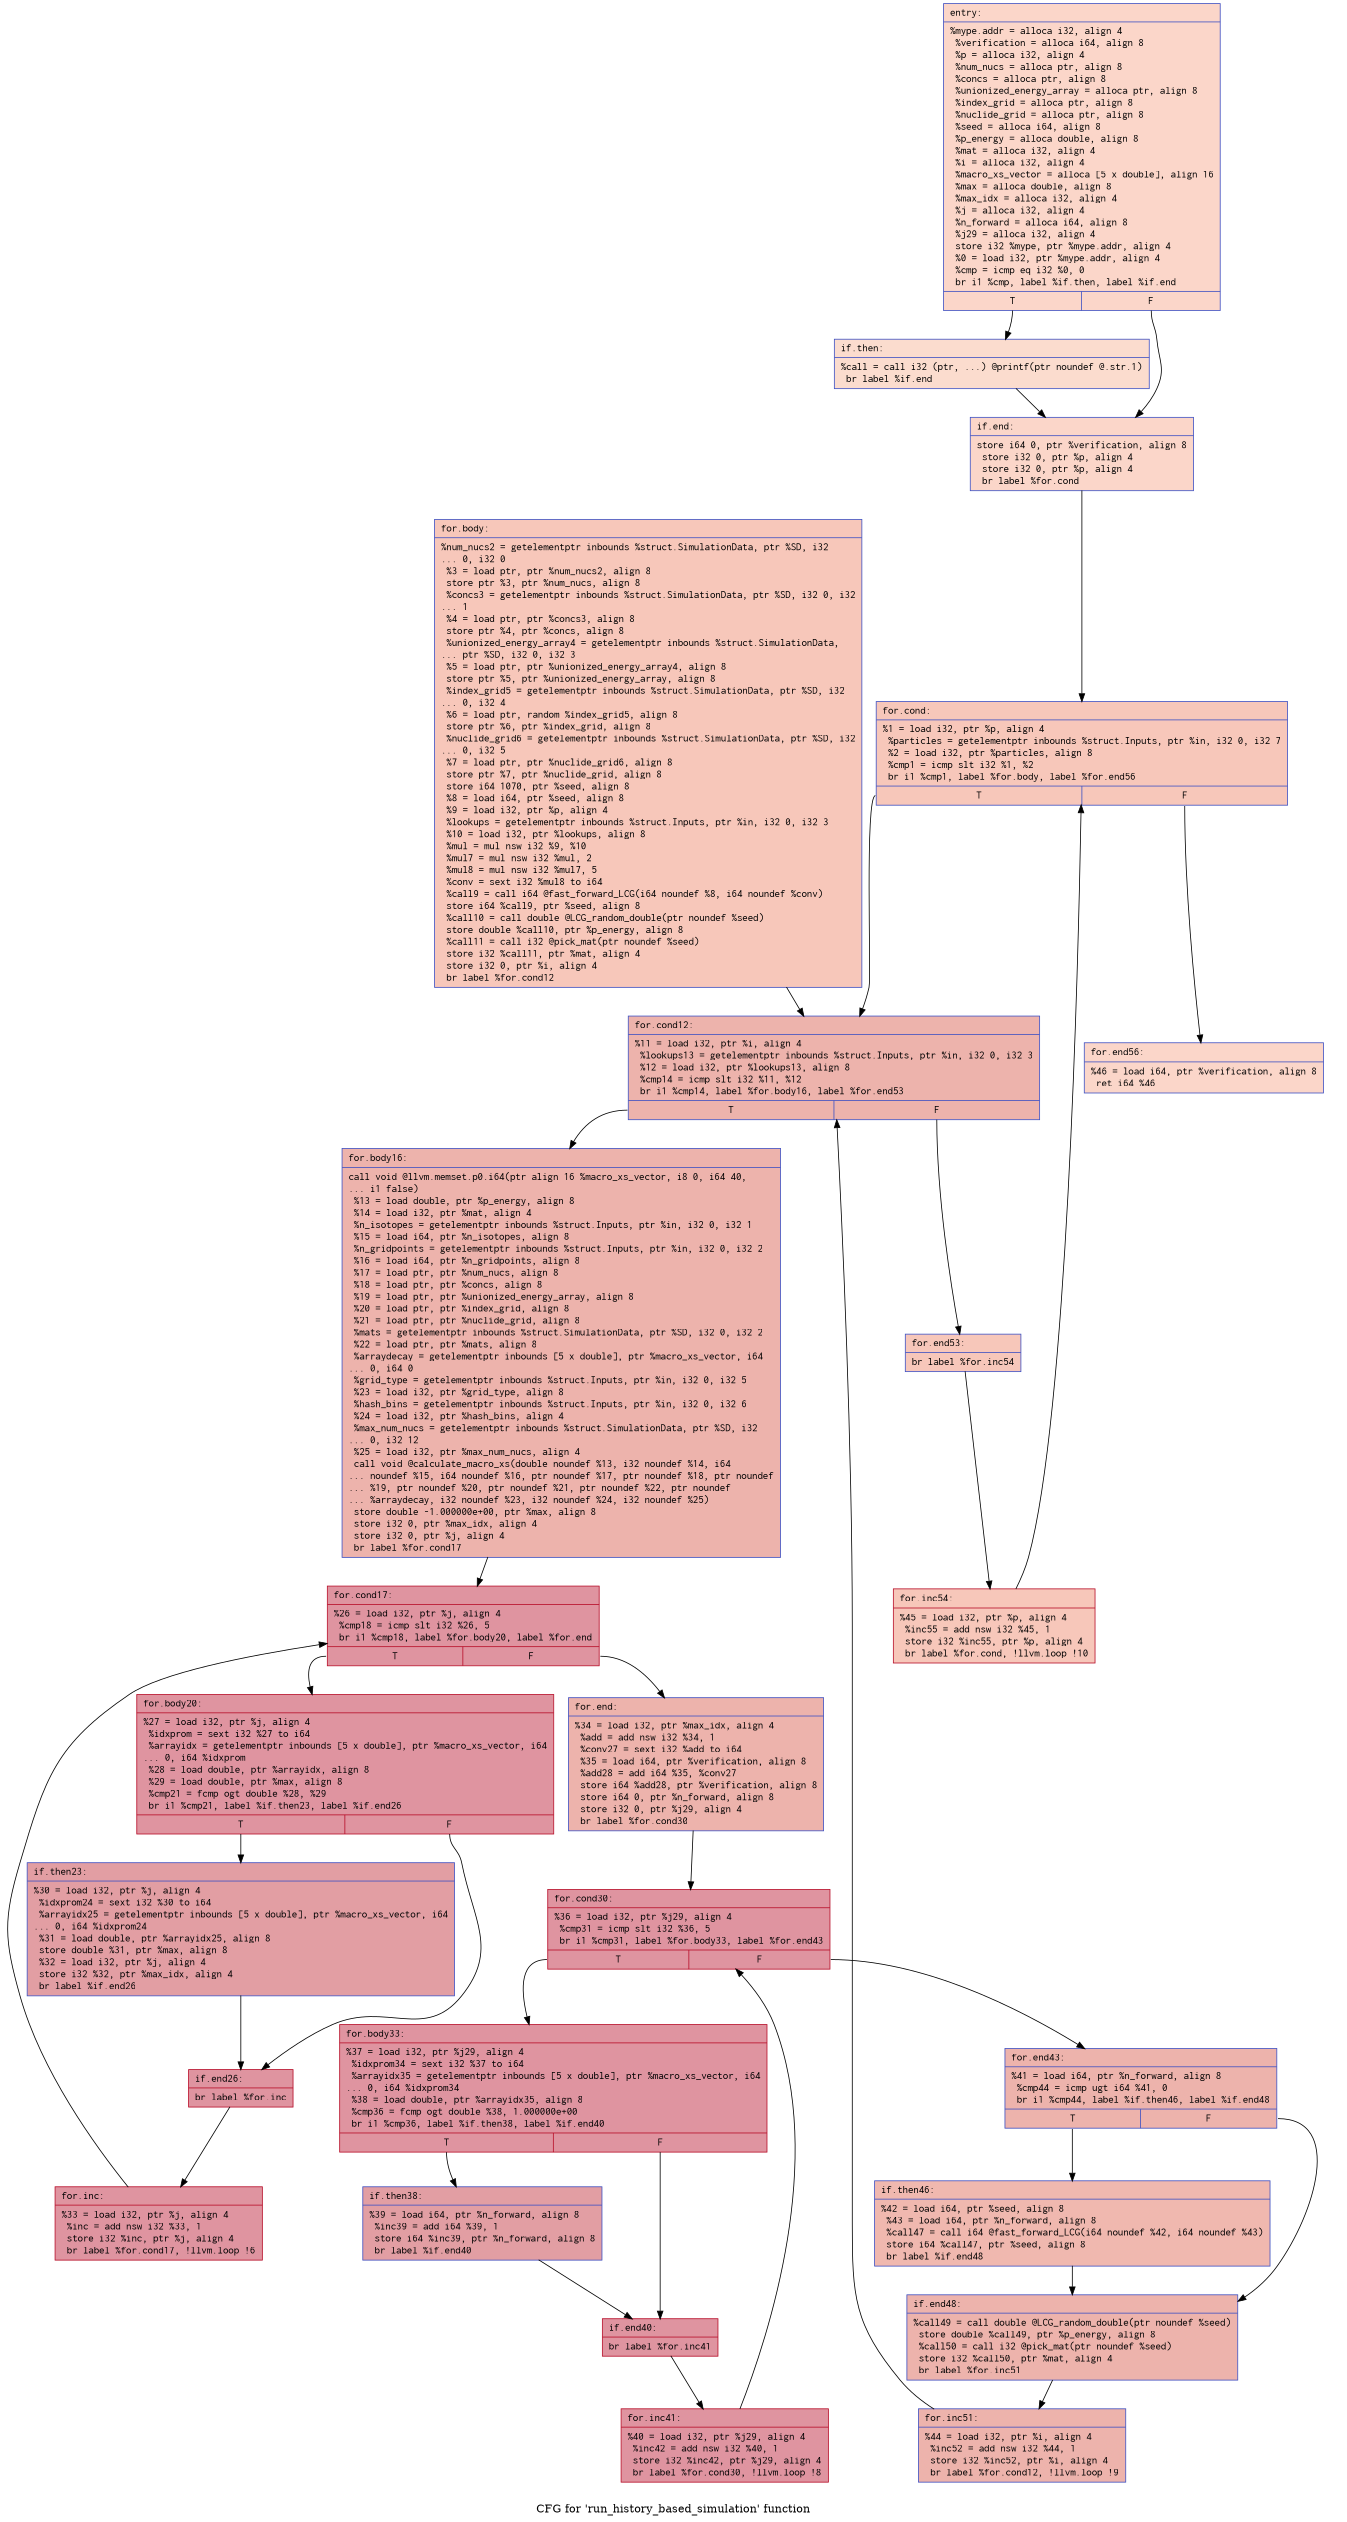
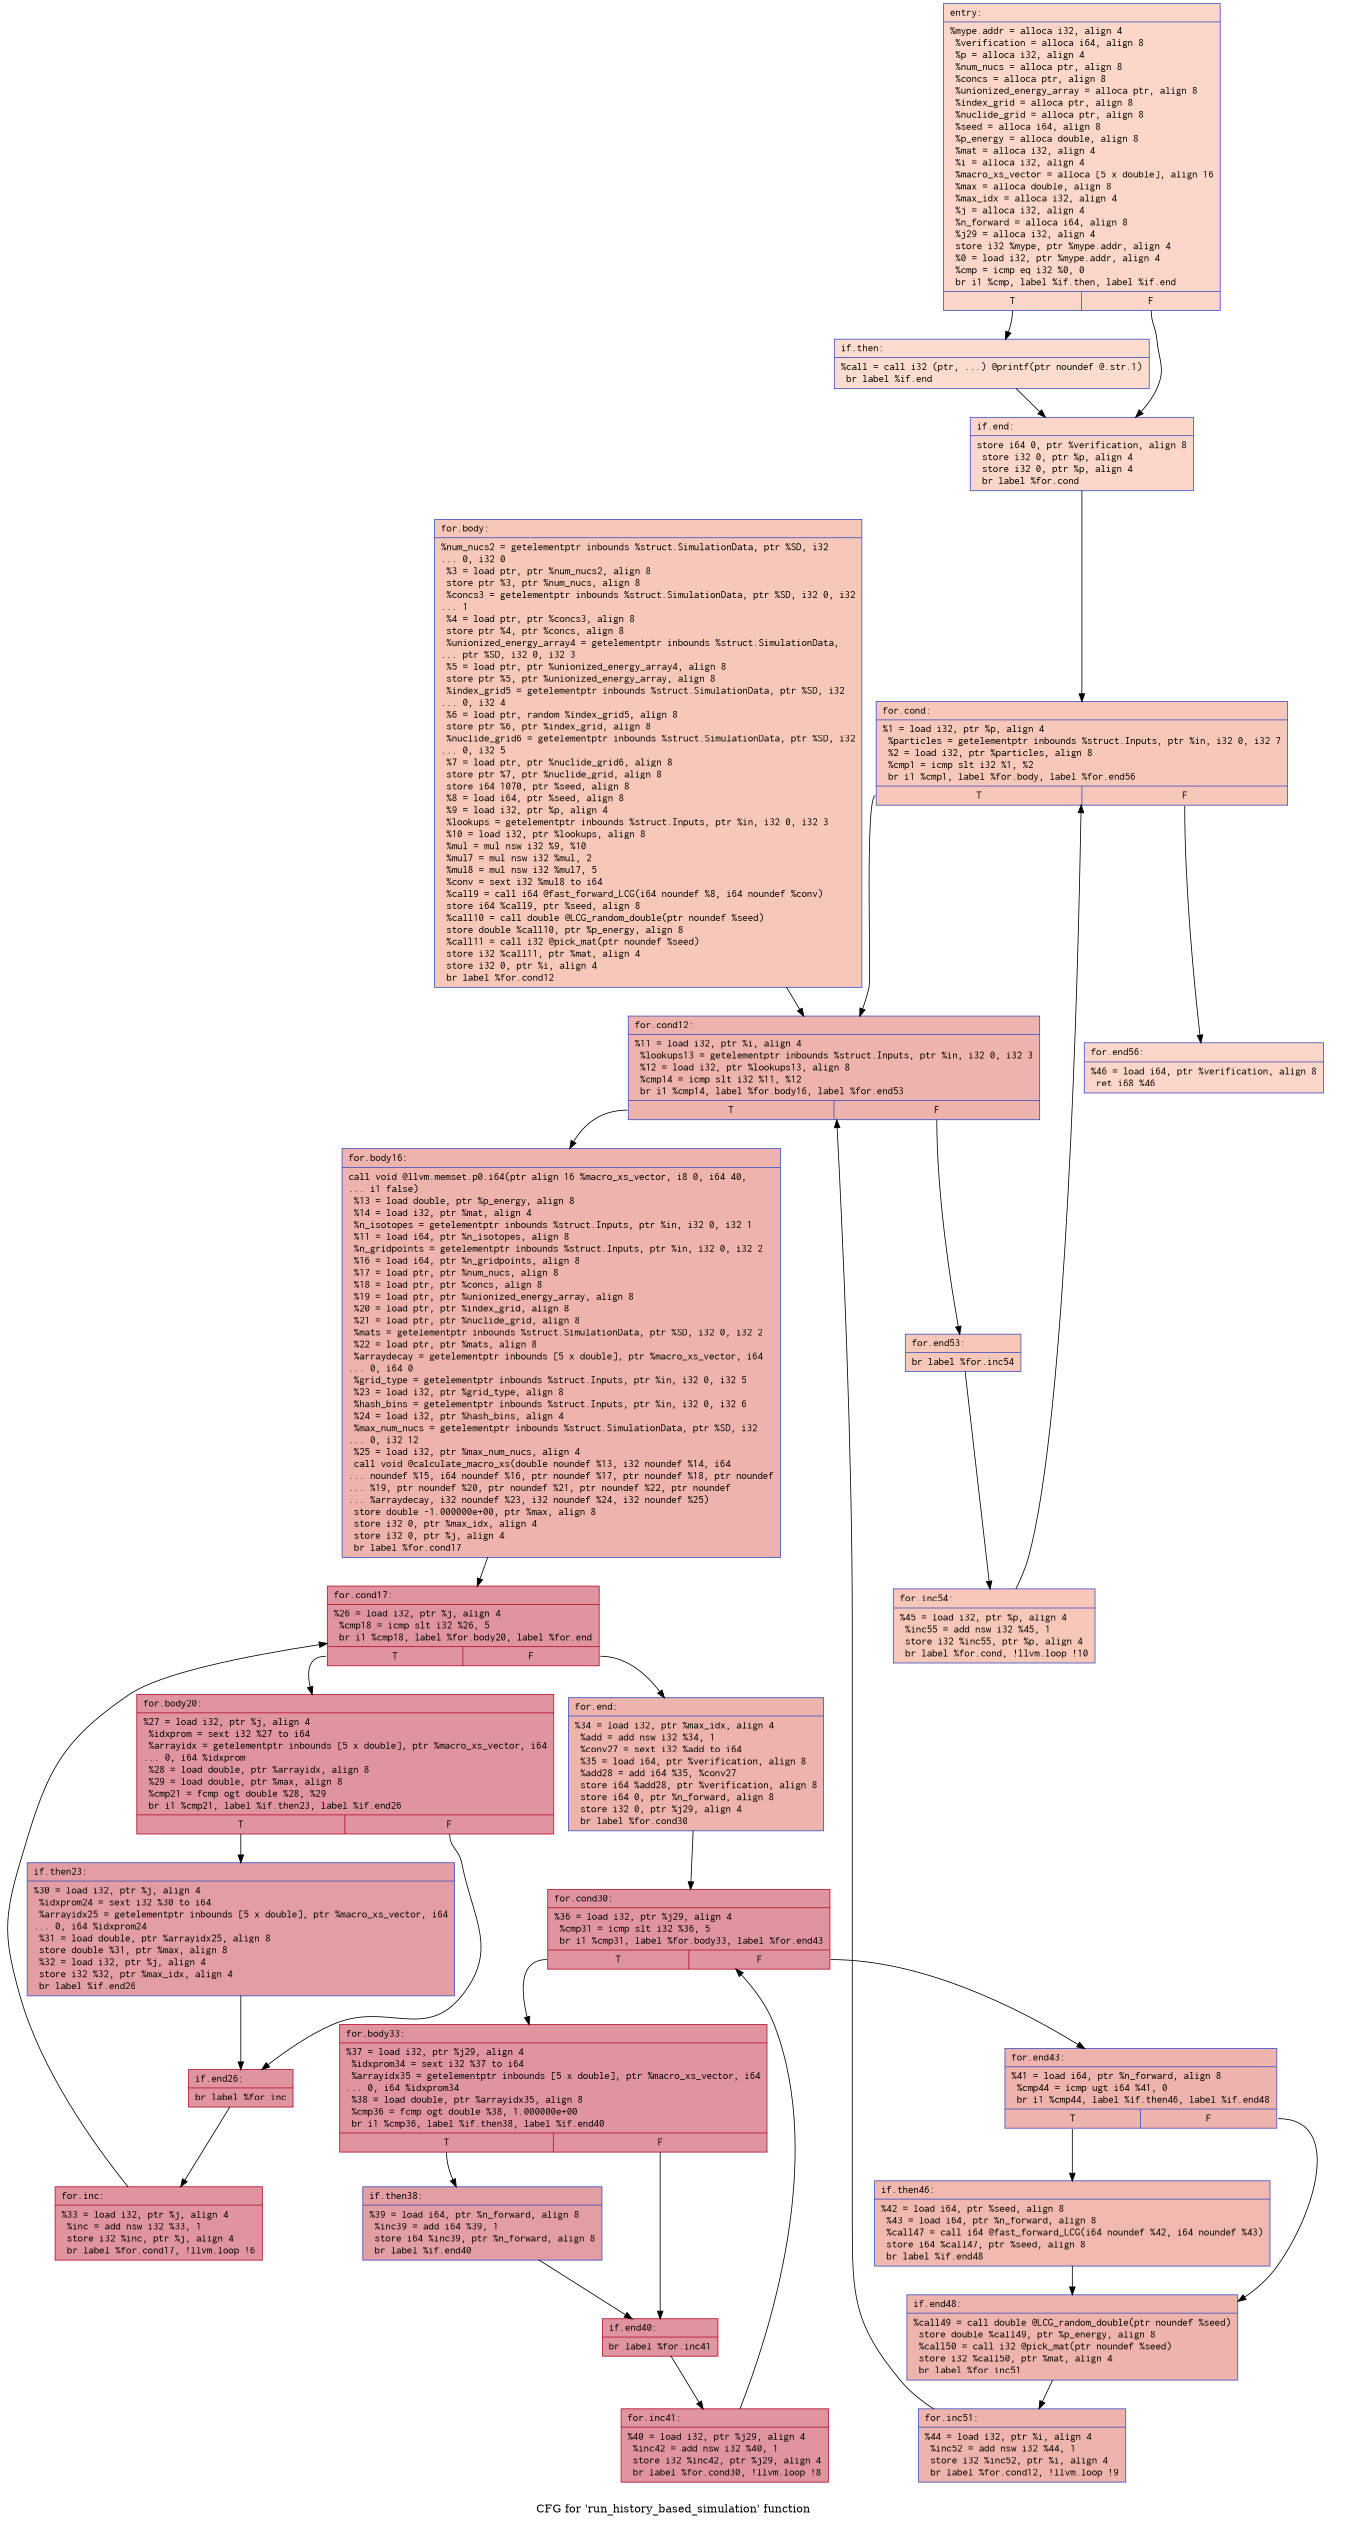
node "for.end56:": text "ret i64 %46" -> "ret i68 %46"
node "for.body16:": text "%15 = load i64, ptr %n_isotopes, align 8" -> "%11 = load i64, ptr %n_isotopes, align 8"
node "for.inc54:": color #b70d28ff -> #3d50c3ff
